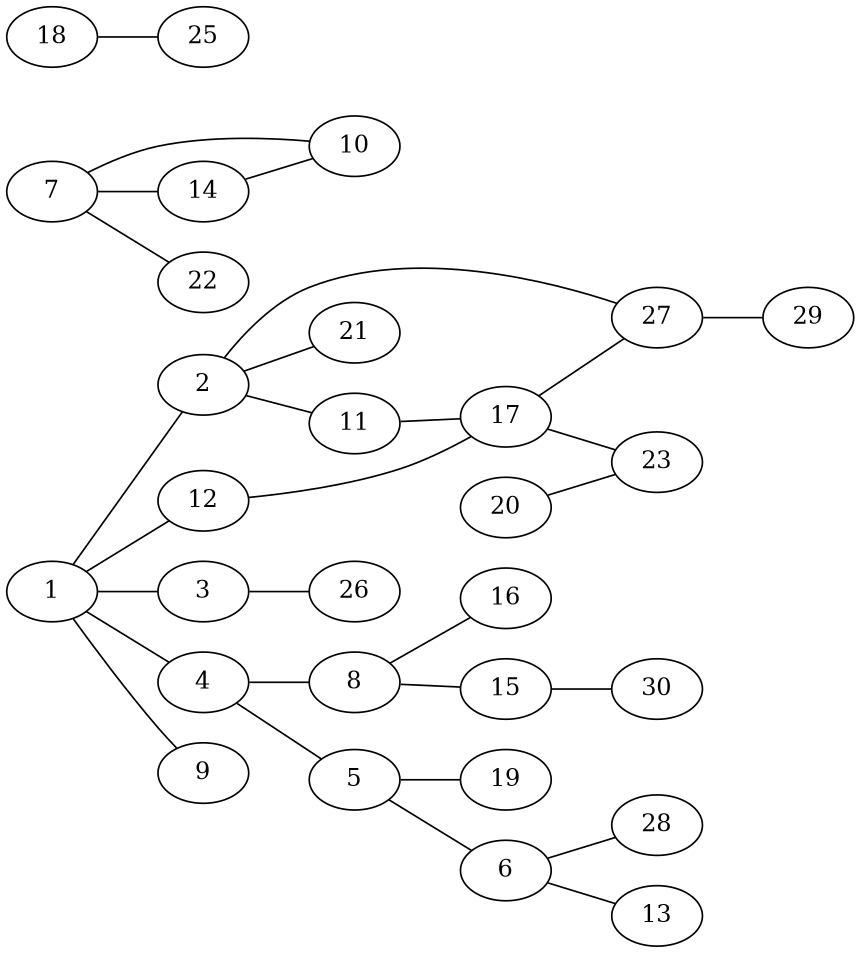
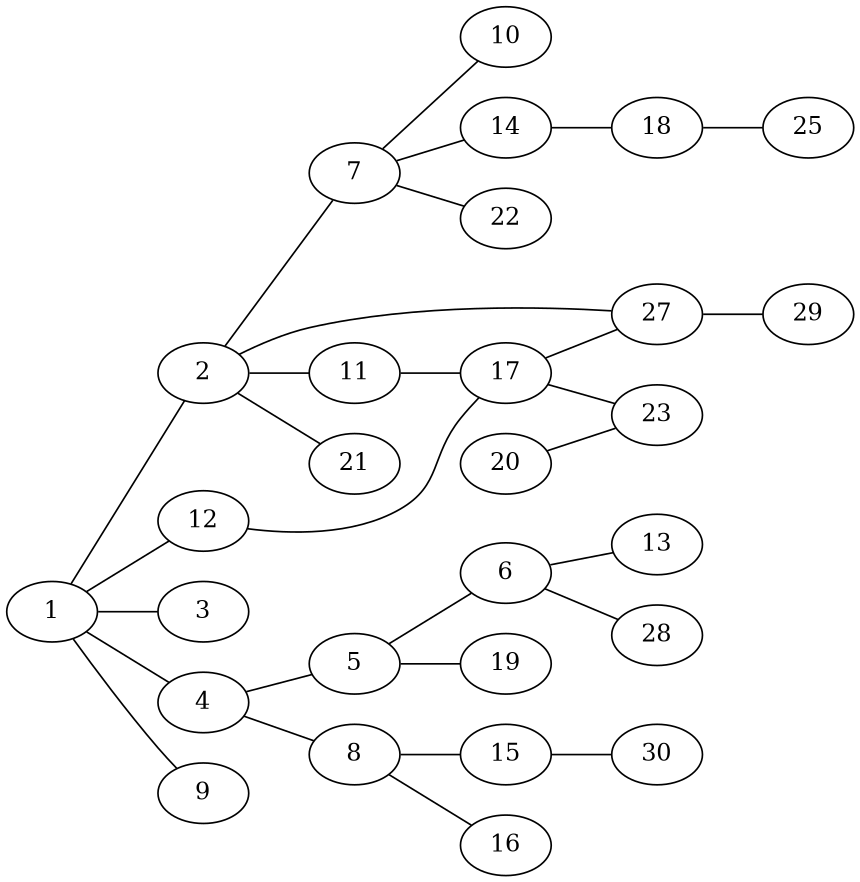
edge "10" -- "14": now "18" -- "14"
edge "7" -- "2": added
node "26": removed
